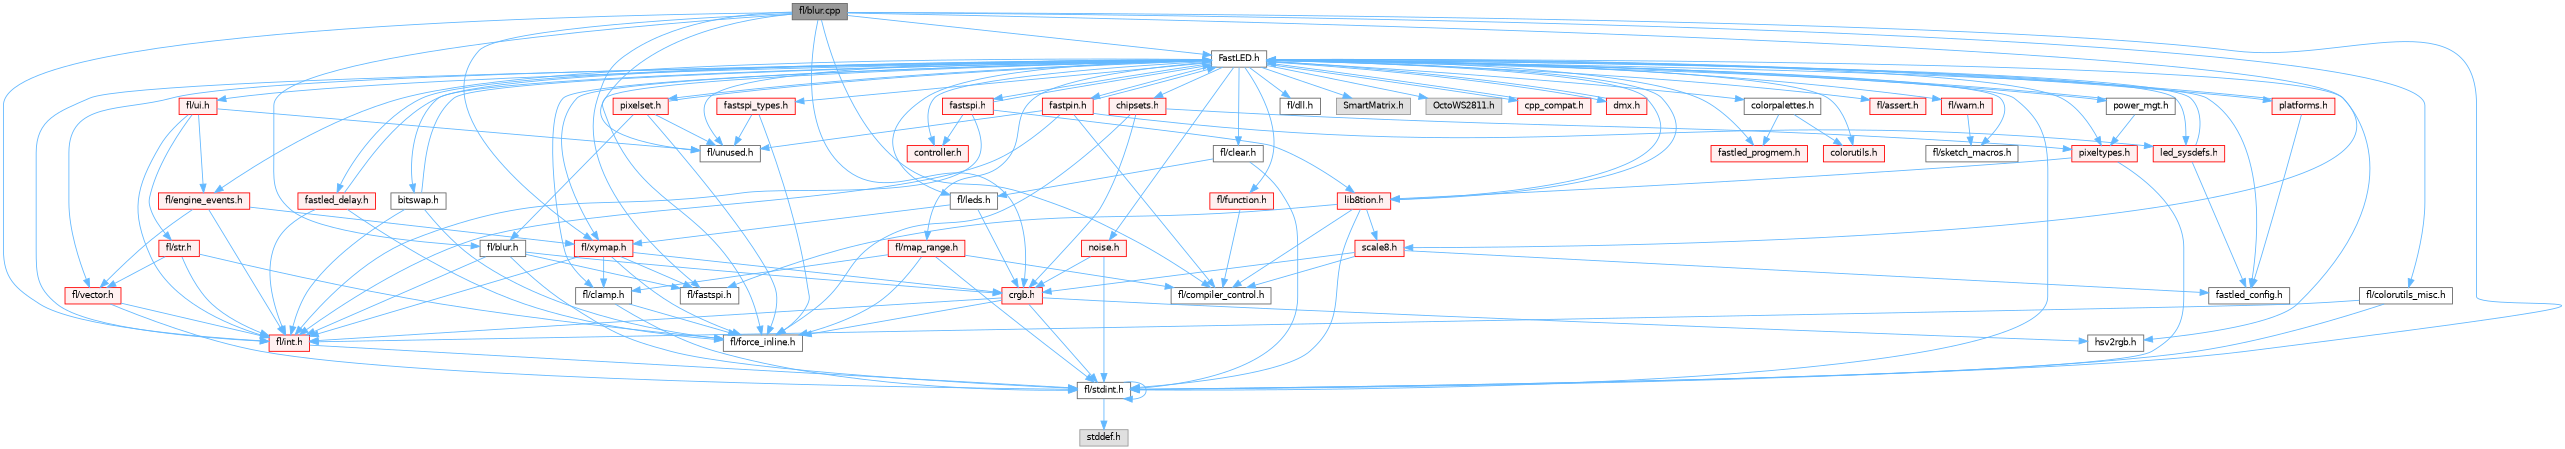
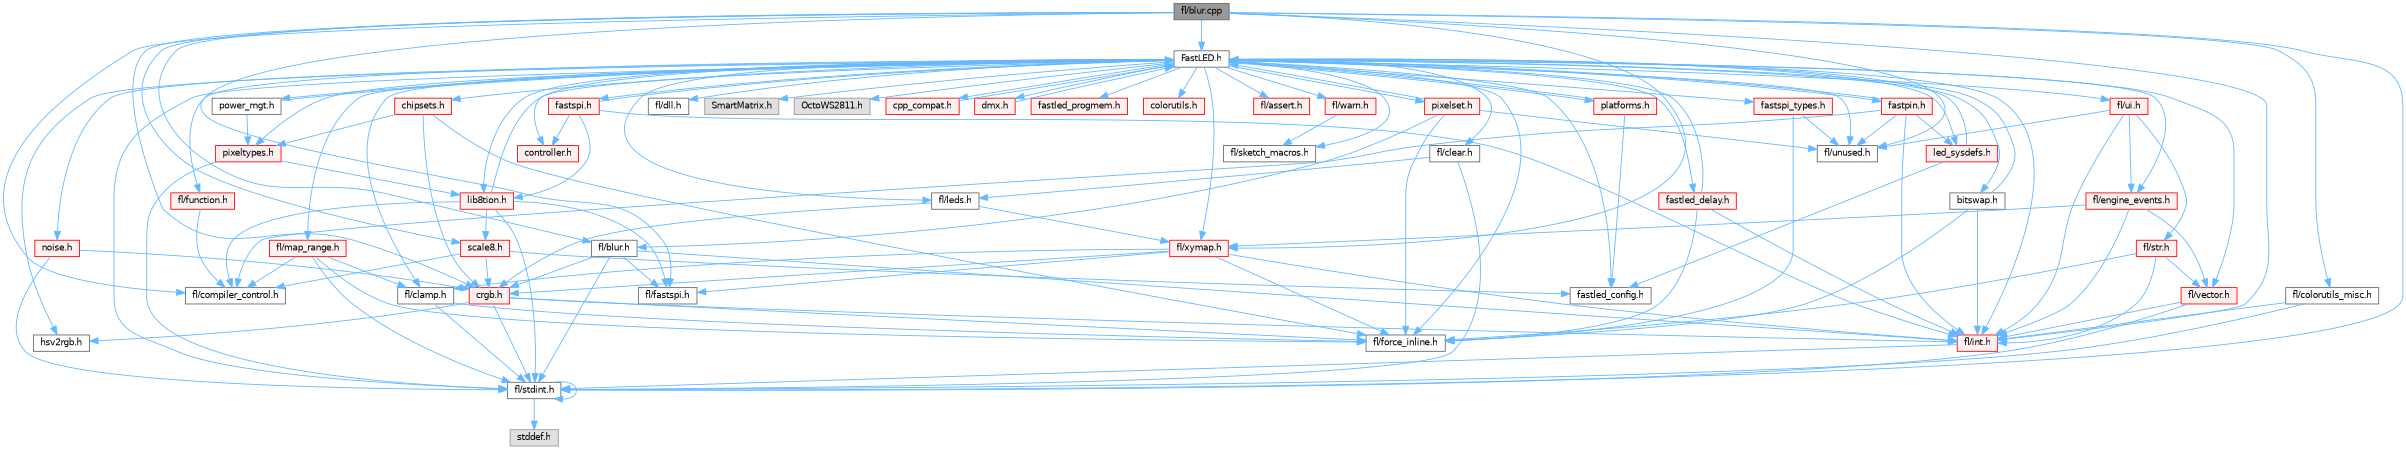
node "colorpalettes.h": removed
